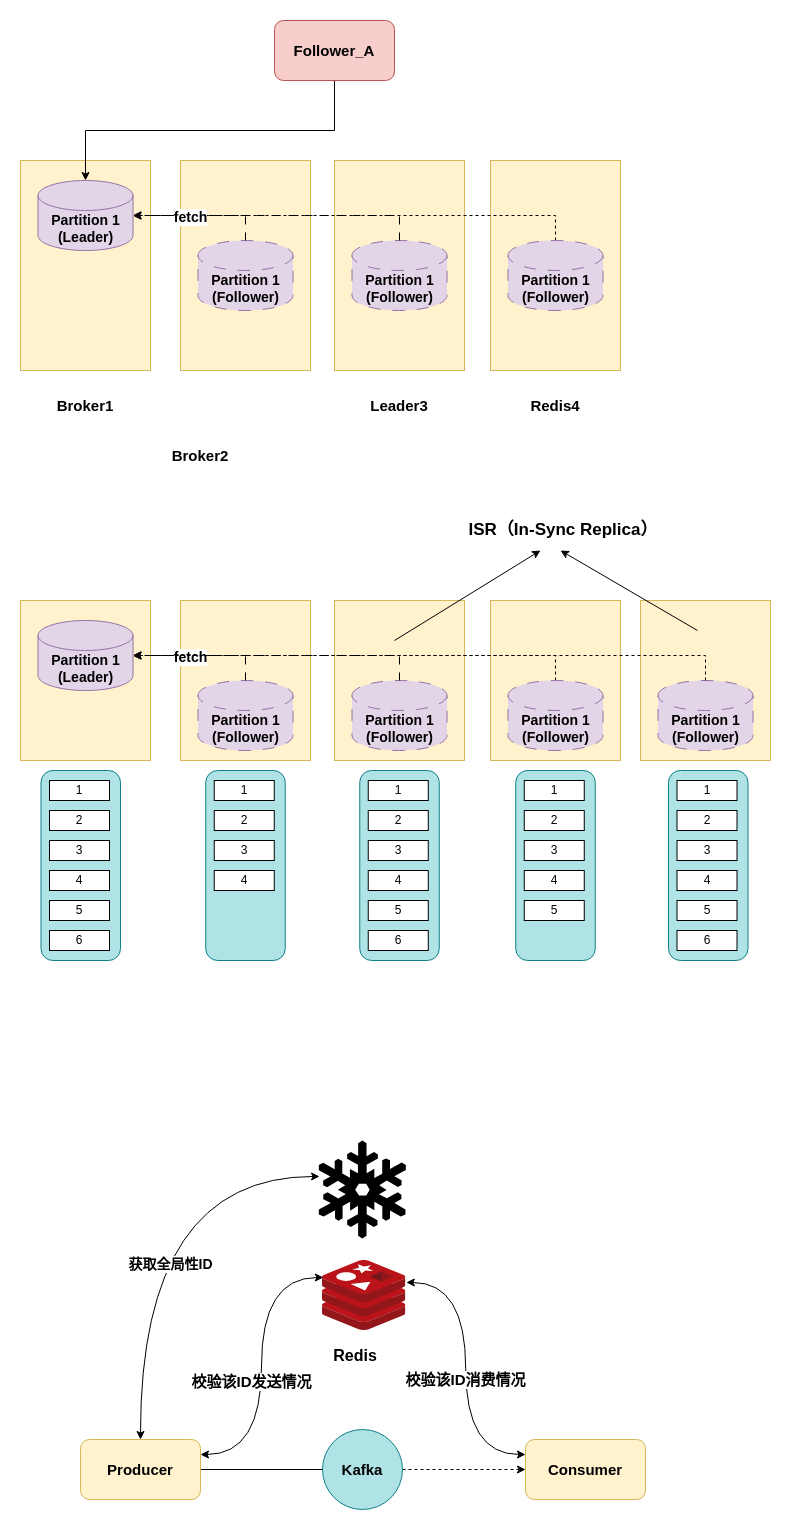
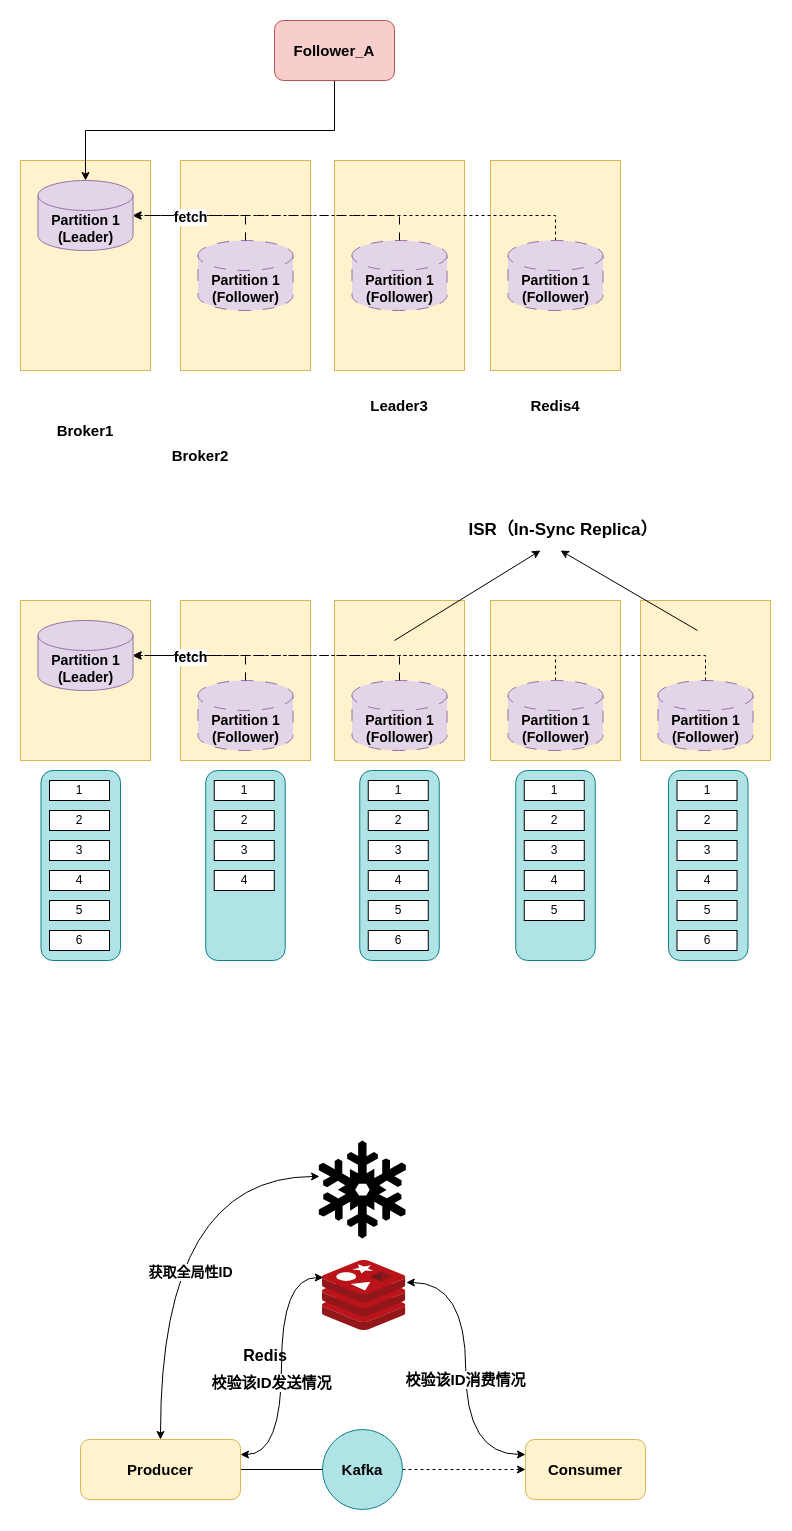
node "Broker1": moved (86, 406) -> (86, 431)
node "Redis": moved (356, 1356) -> (266, 1356)
node "Producer": size 120x60 -> 160x60
